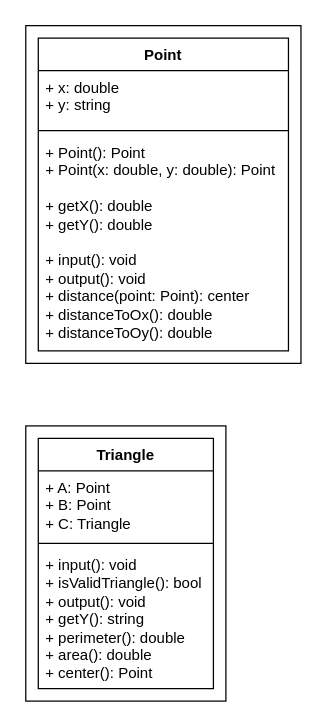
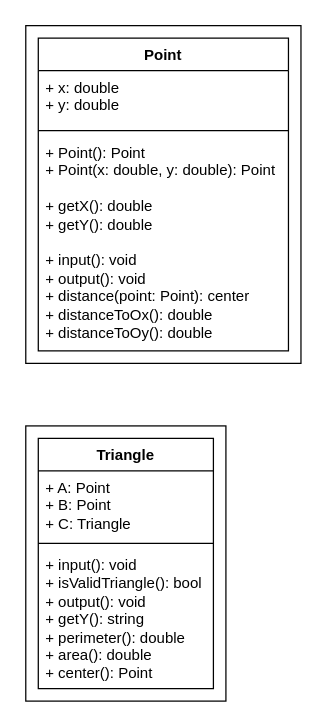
node "+ x: double + y: string": label "+ x: double + y: string" -> "+ x: double + y: double"
